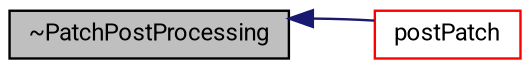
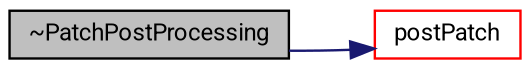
edge "postPatch" -> "~PatchPostProcessing": reversed
